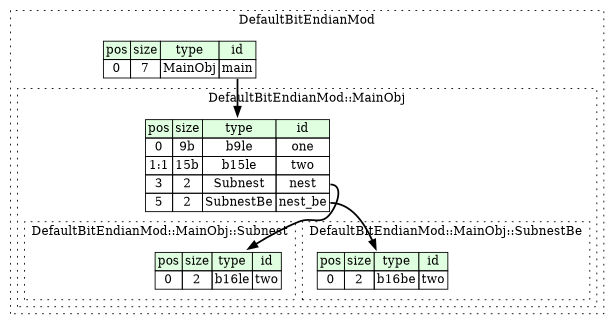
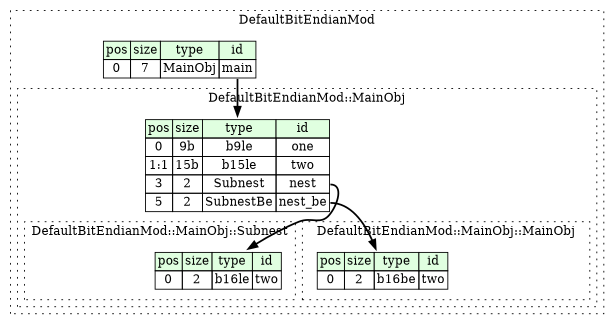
cluster "DefaultBitEndianMod::MainObj::SubnestBe": label "DefaultBitEndianMod::MainObj::SubnestBe" -> "DefaultBitEndianMod::MainObj::MainObj"
